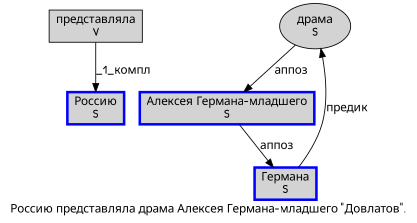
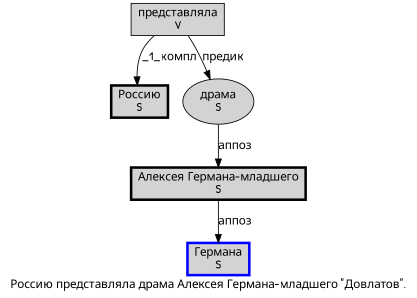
node "Россию S": color blue -> black
node "Алексея Германа-младшего S": color blue -> black
edge "Германа S" -> "драма S": now "представляла V" -> "драма S"
